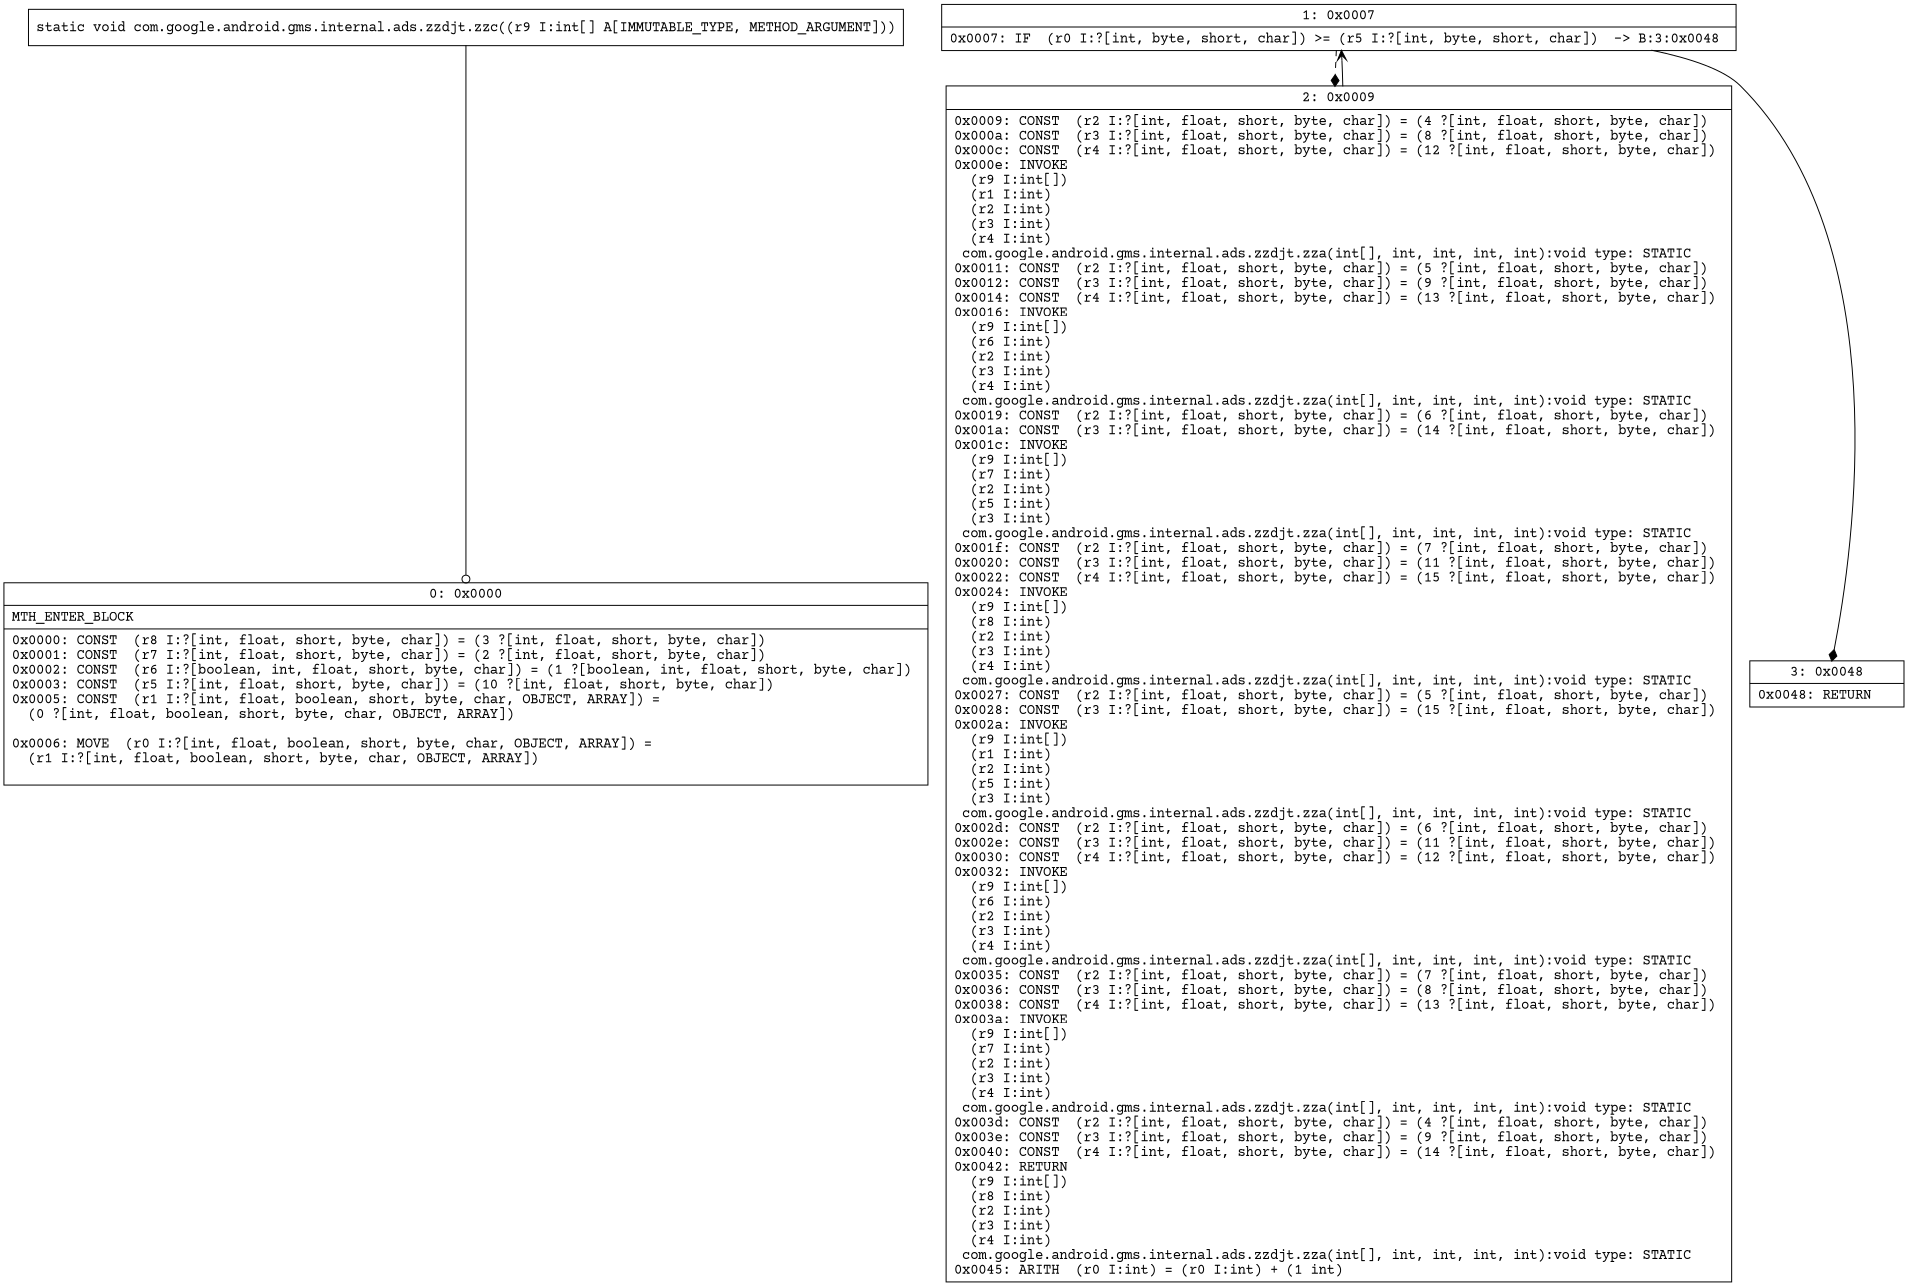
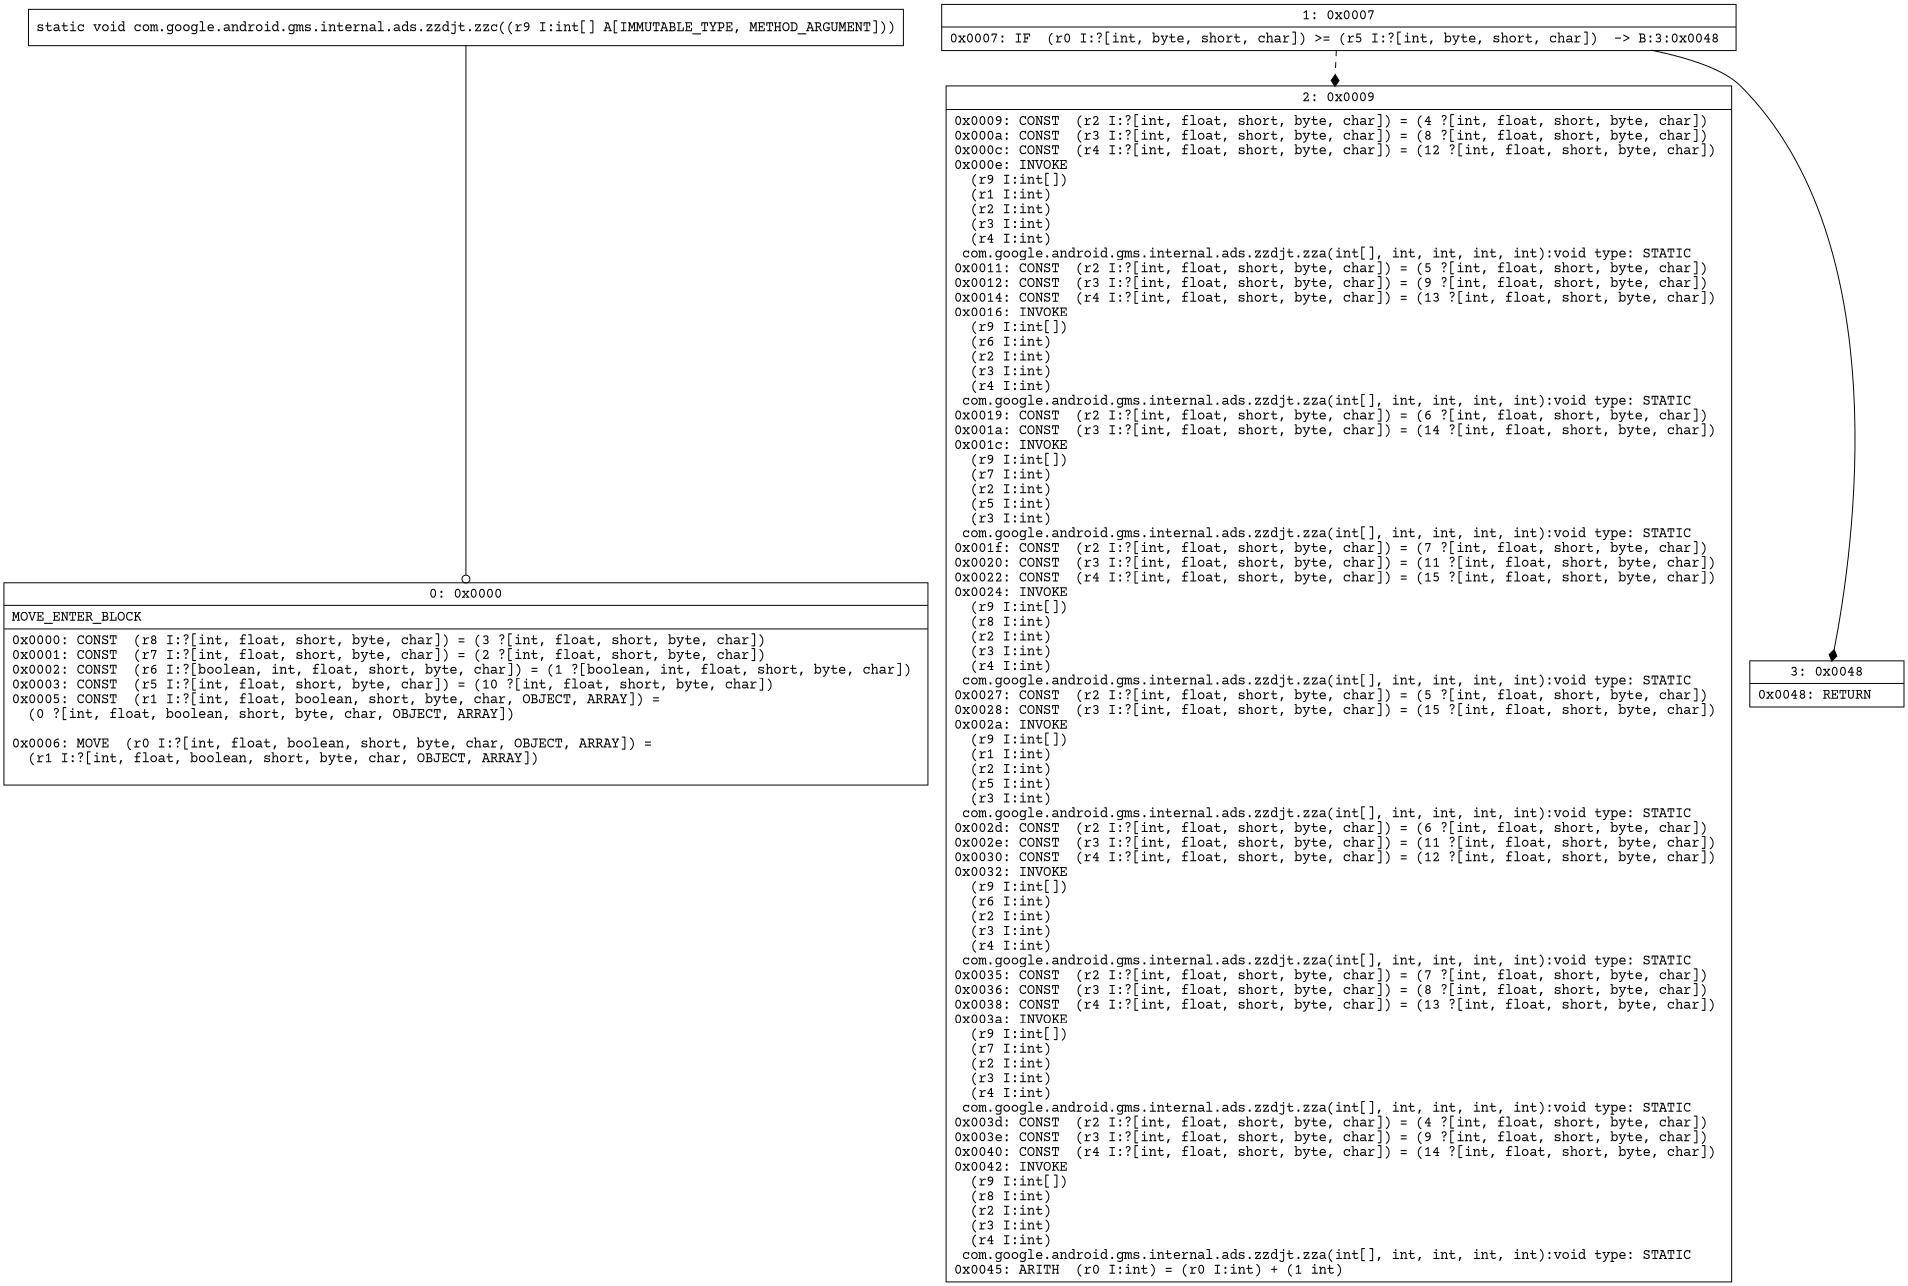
edge "2: 0x0009" -> "1: 0x0007": removed
node "0: 0x0000": text "MTH_ENTER_BLOCK" -> "MOVE_ENTER_BLOCK"
node "2: 0x0009": text "0x0042: RETURN" -> "0x0042: INVOKE"
